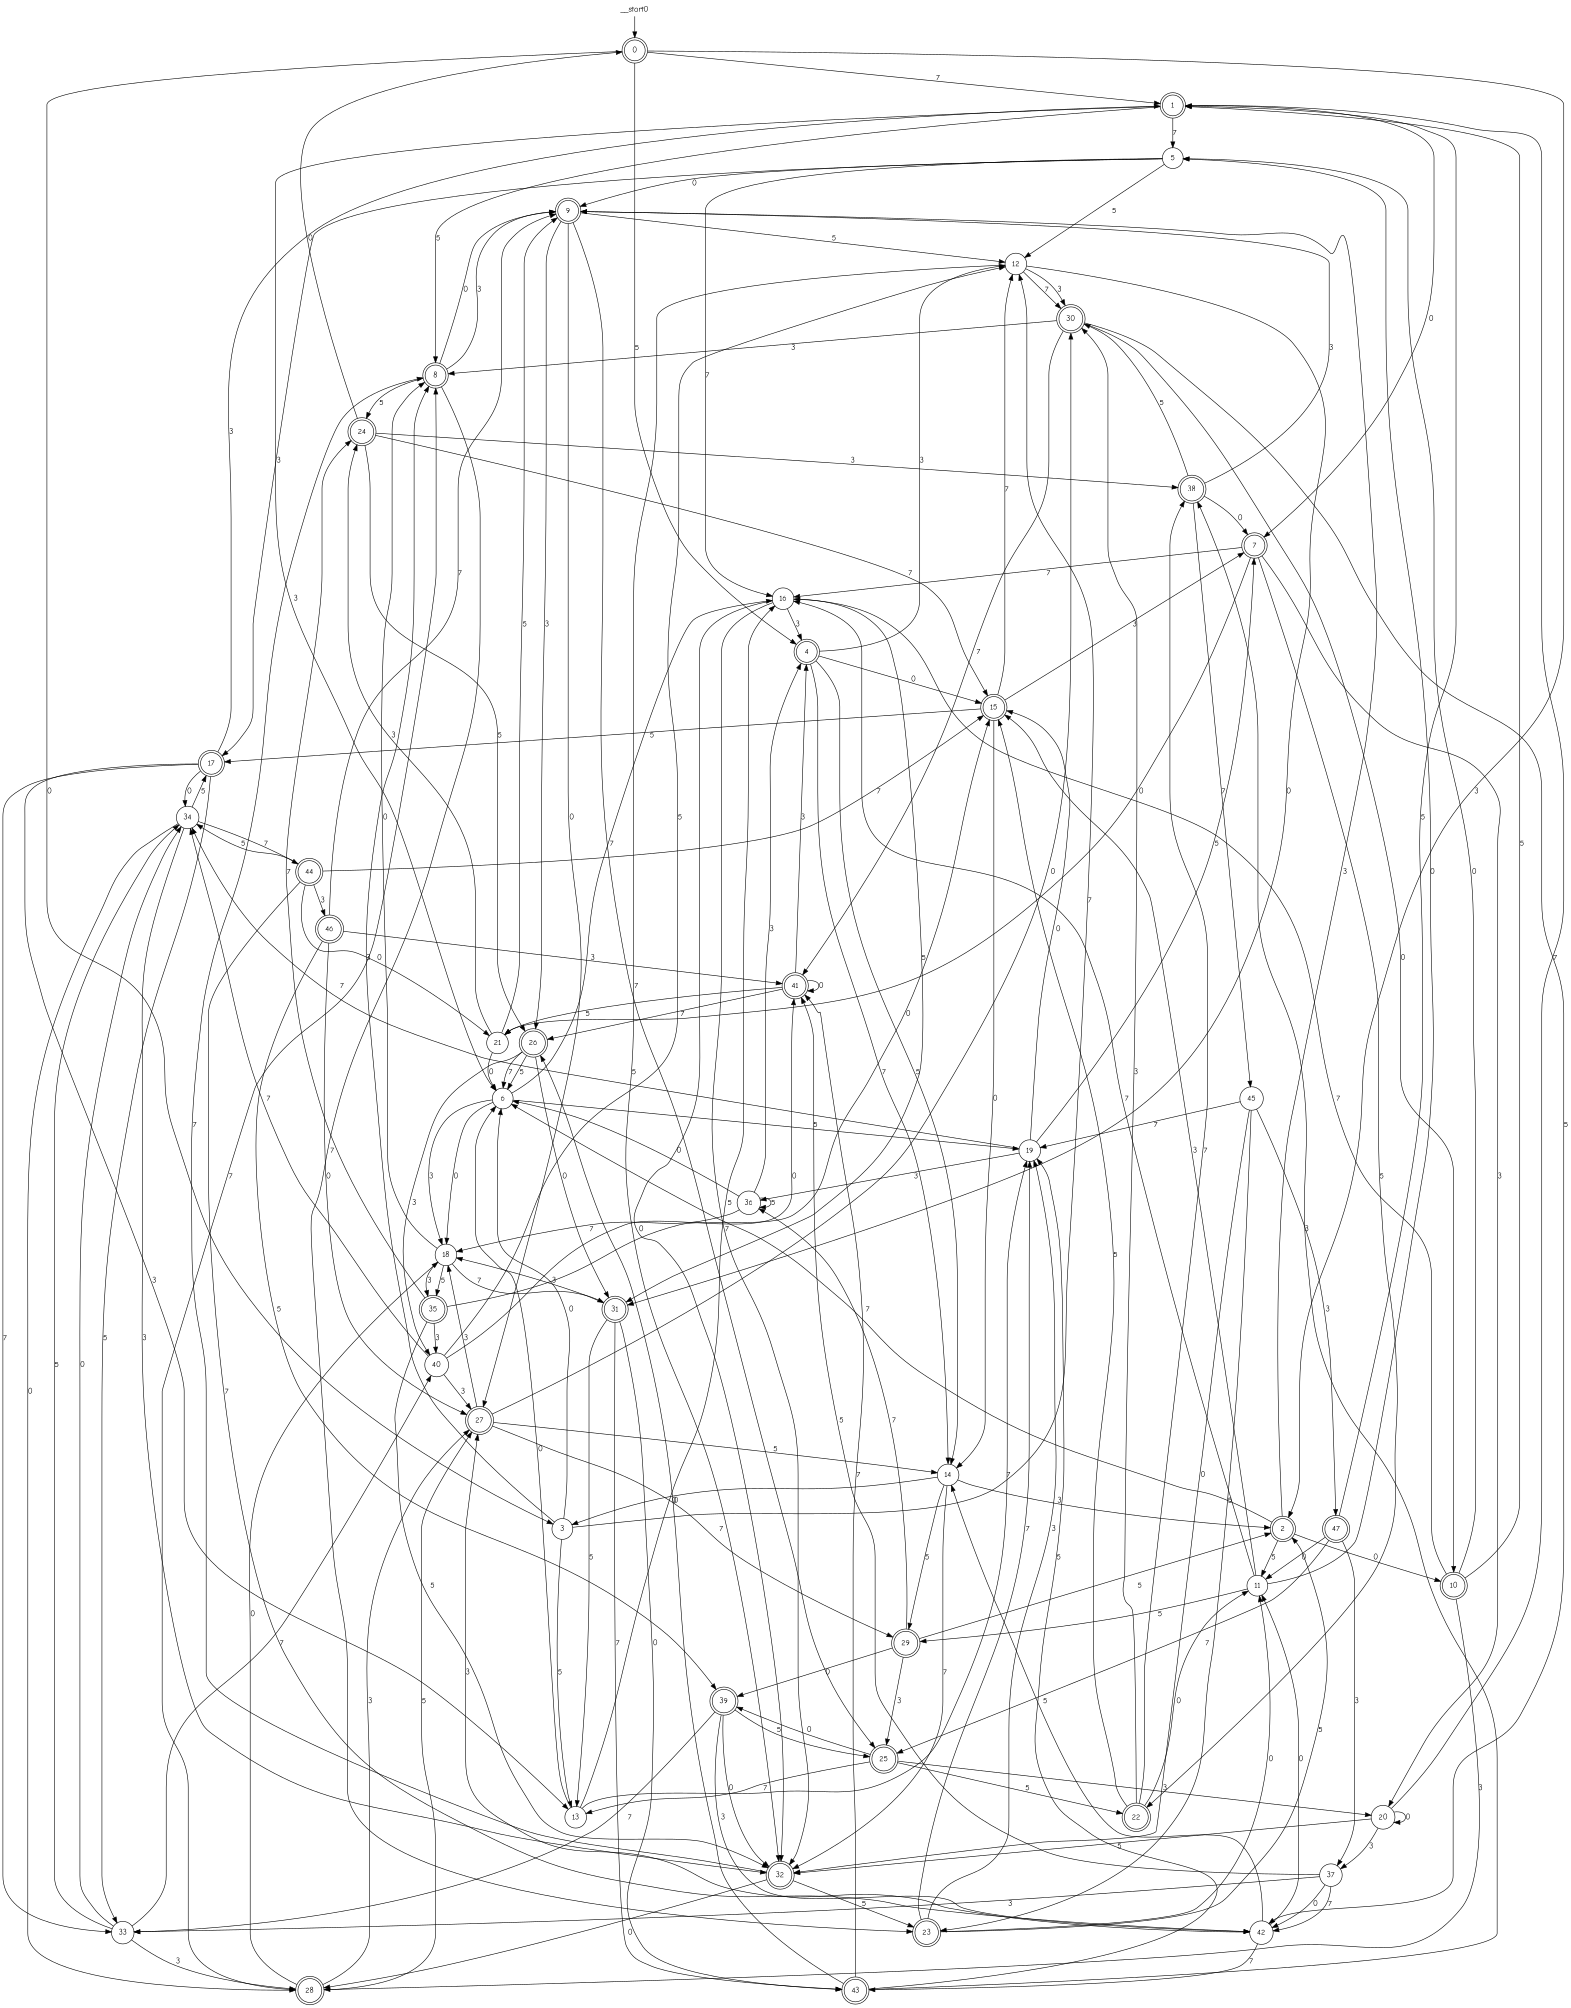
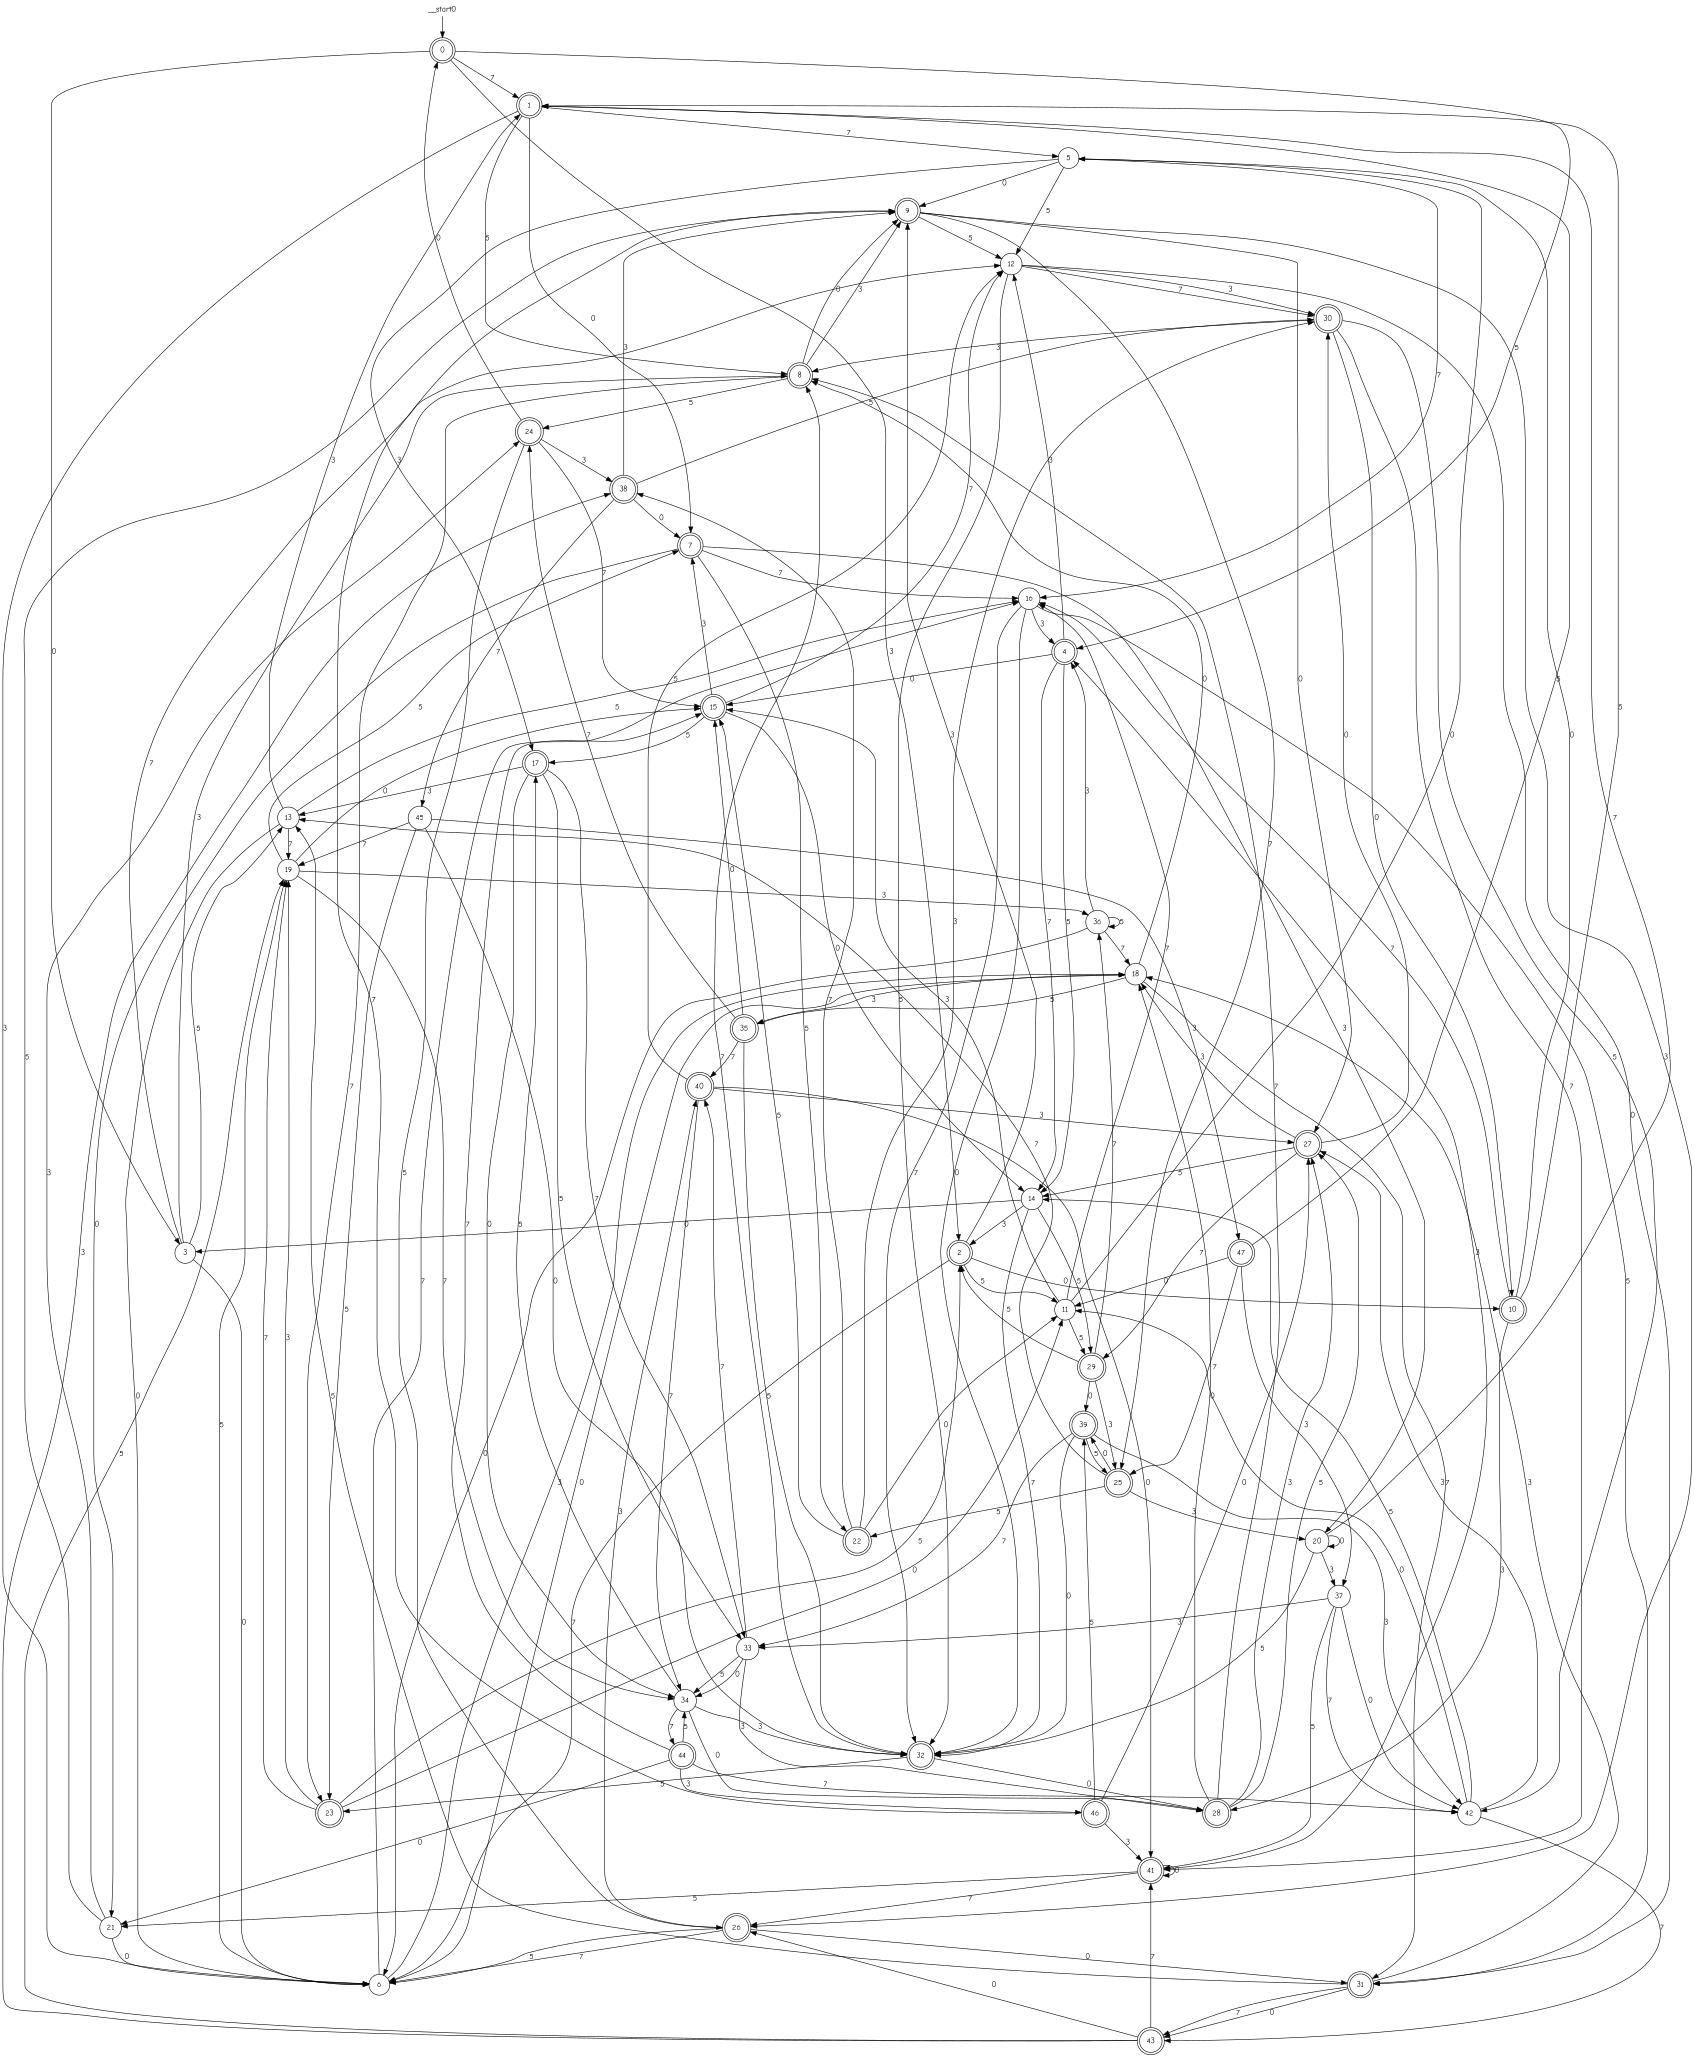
edge "17" -> "1": now "13" -> "1"
edge "35" -> "40": label "3" -> "7"
node "40": shape circle -> doublecircle
